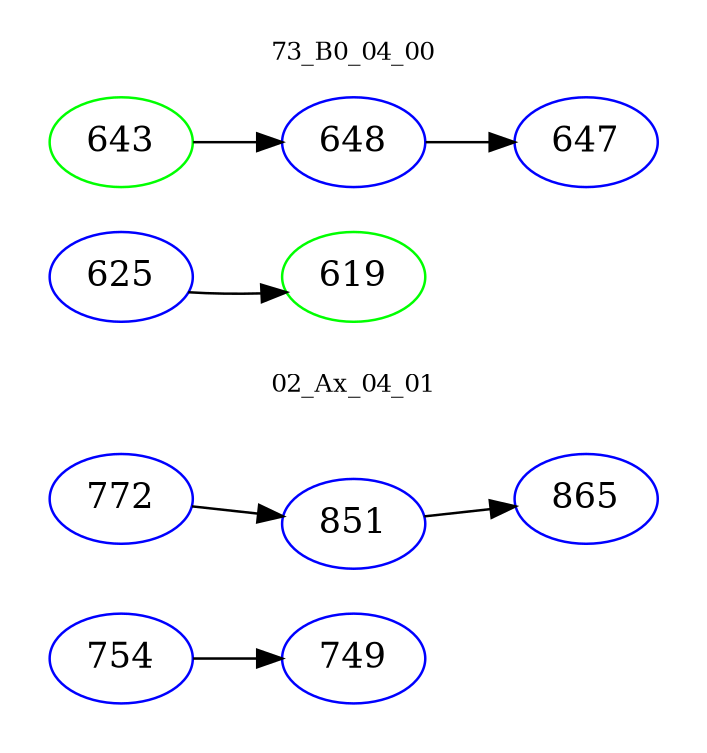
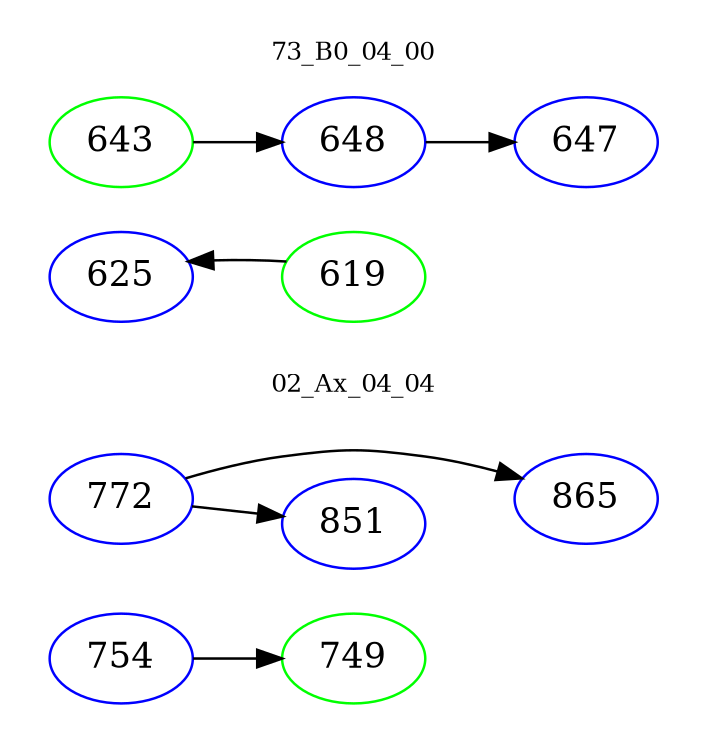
edge "625" -> "619": reversed
cluster "02_Ax_04_01": label "02_Ax_04_01" -> "02_Ax_04_04"
edge "851" -> "865": now "772" -> "865"
node "749": color blue -> green
